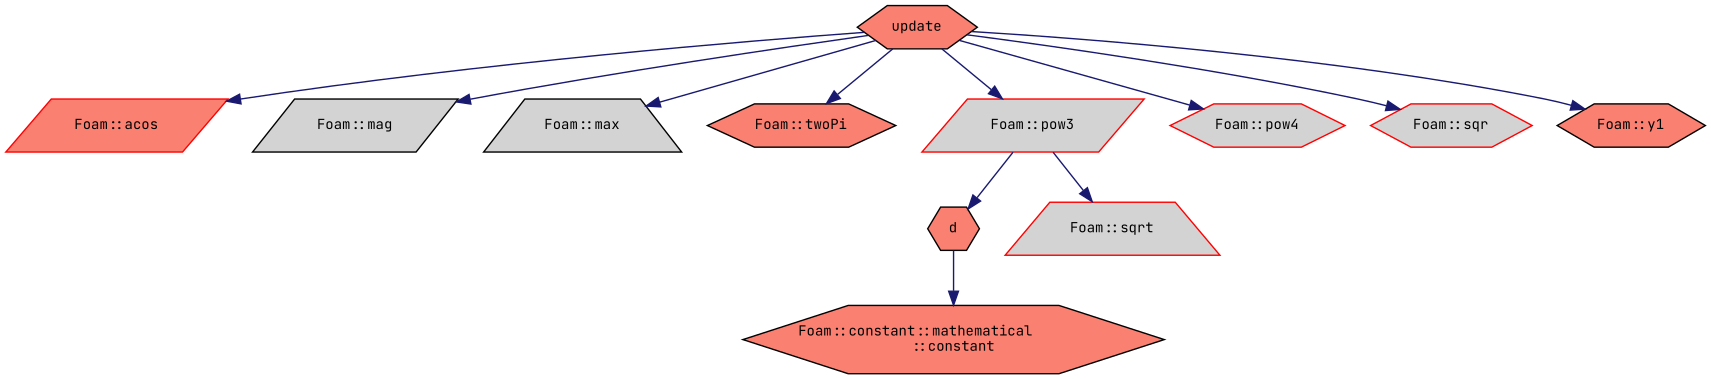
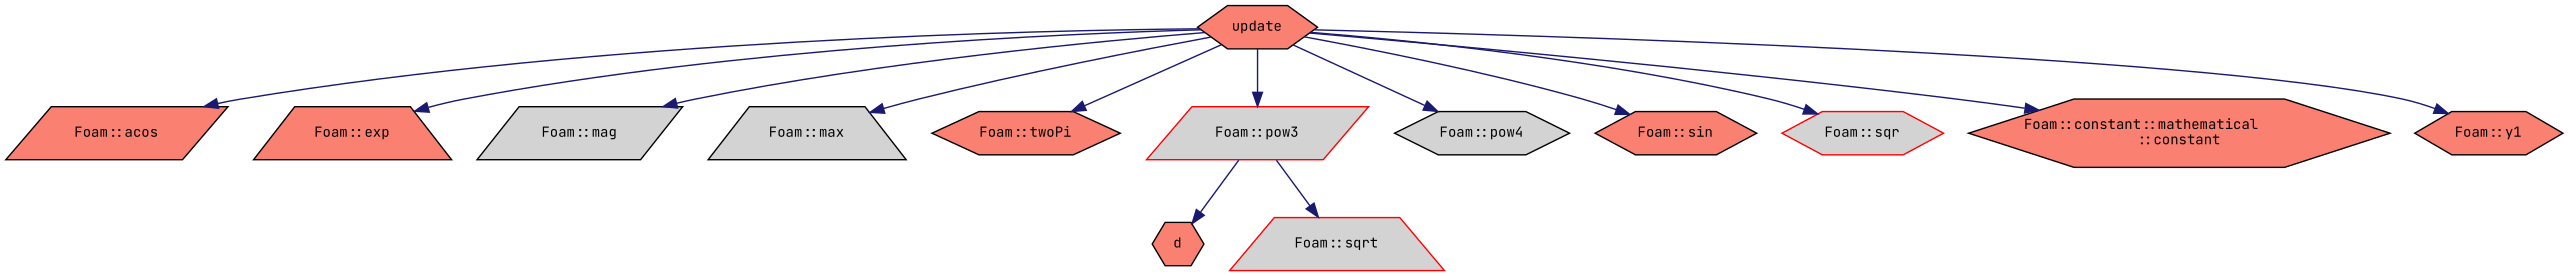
node "Foam::acos": color red -> black
node "Foam::pow4": color red -> black
node "Foam::exp": added
node "Foam::sin": added
edge "d" -> "Foam::constant::mathematical ::constant": now "update" -> "Foam::constant::mathematical ::constant"
